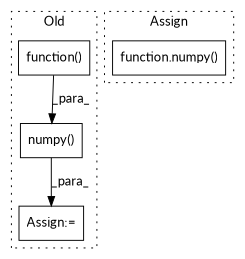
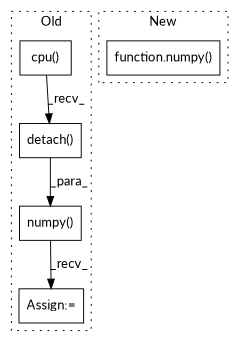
cluster "Assign": label "Assign" -> "New"
node "cpu()": added
node "function()": label "function()" -> "detach()"
edge "numpy()" -> "Assign:=": label "_para_" -> "_recv_"
